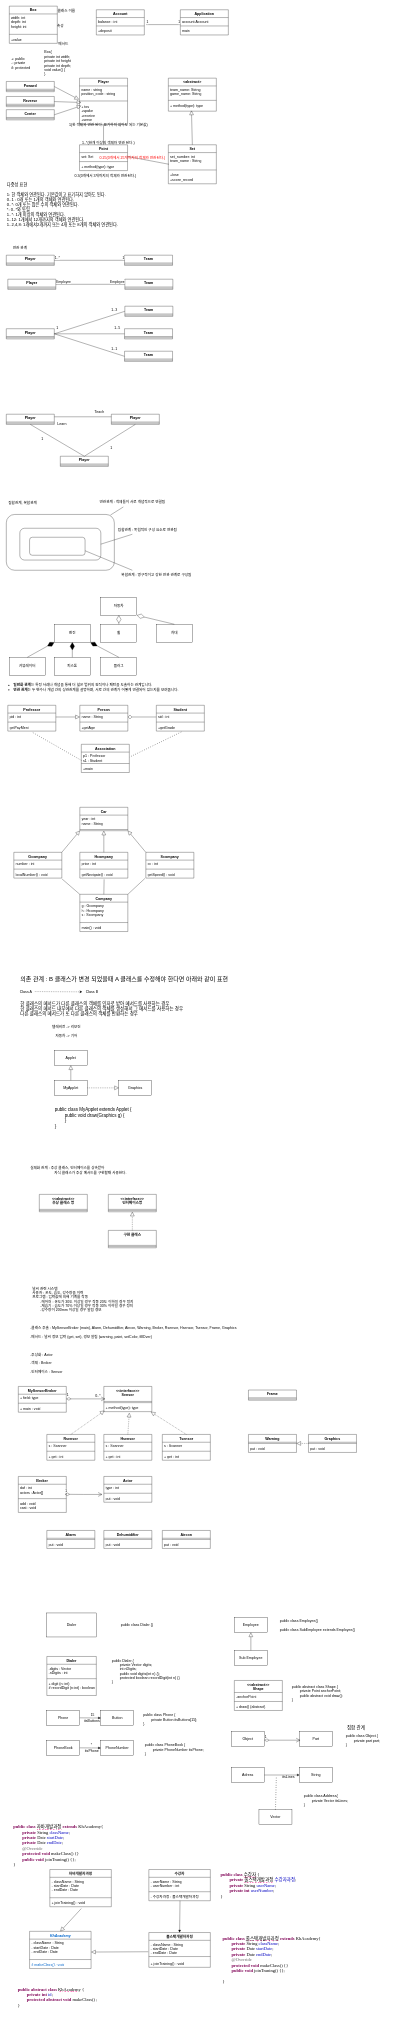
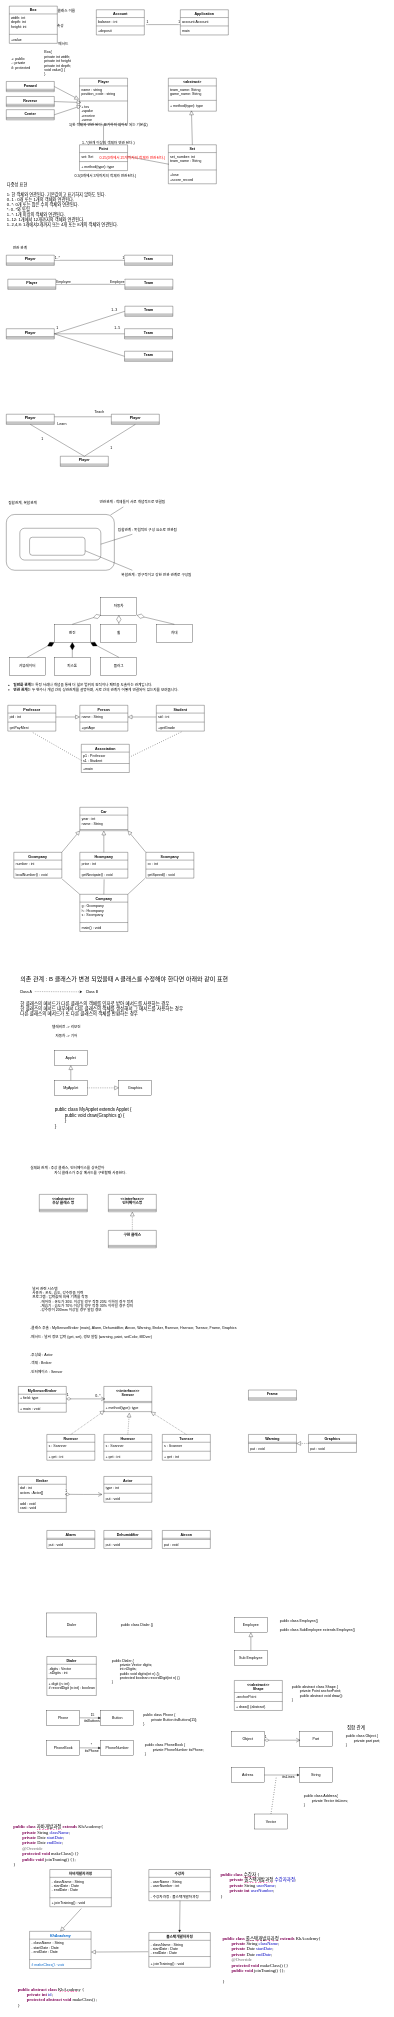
node "1..1": removed
edge "엔진" -> "자동차": added
edge "sid : int" -> "name : String": arrowhead diamond -> block
node "Vector": moved (275, 1817) -> (271, 1821)
